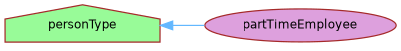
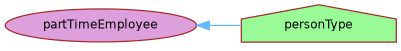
edge "partTimeEmployee" -> "personType": reversed
